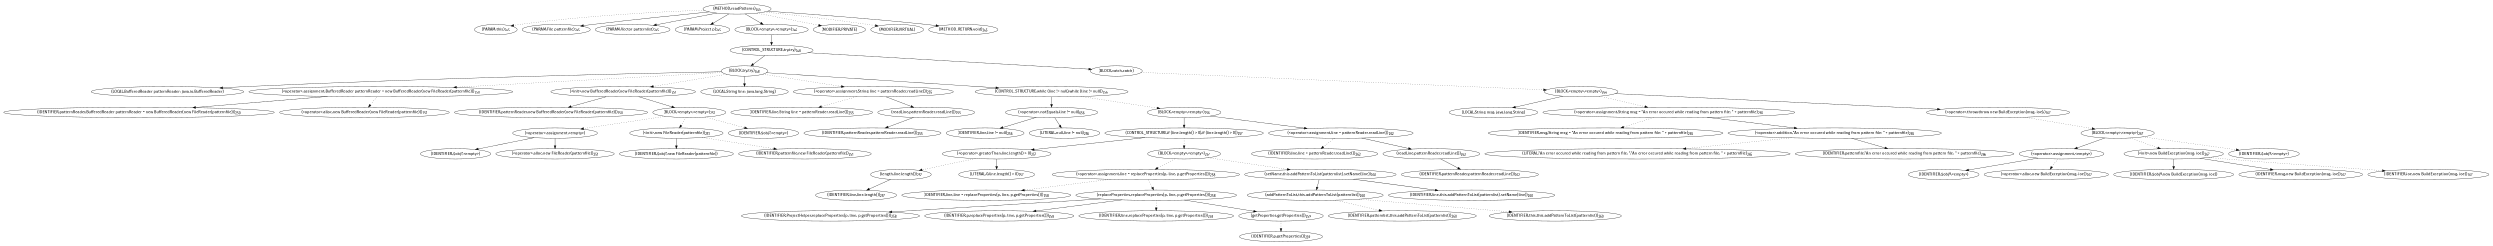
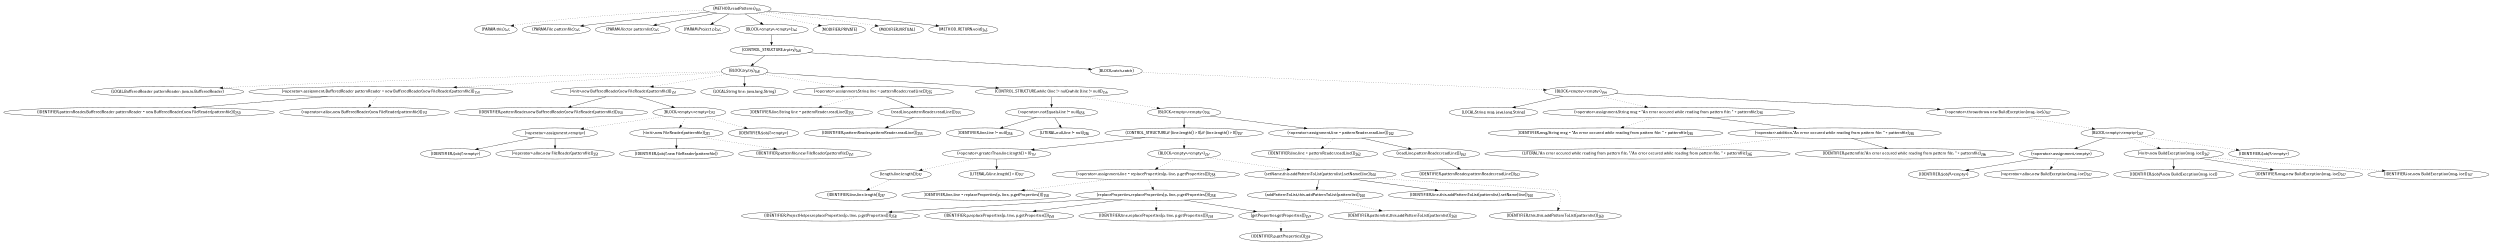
edge "(BLOCK,try,try)" -> "(LOCAL,BufferedReader patternReader: java.io.BufferedReader)": style solid -> dotted
node "(<operator>.greaterThan,line.length() > 0)": text "257" -> "157"
edge "(length,line.length())" -> "(IDENTIFIER,line,line.length())": style solid -> dotted
edge "(addPatternToList,this.addPatternToList(patternlist))" -> "(IDENTIFIER,this,this.addPatternToList(patternlist))": now "(setName,this.addPatternToList(patternlist).setName(line))" -> "(IDENTIFIER,this,this.addPatternToList(patternlist))"
